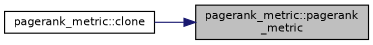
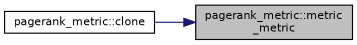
node "pagerank_metric::pagerank _metric": label "pagerank_metric::pagerank _metric" -> "pagerank_metric::metric _metric"
